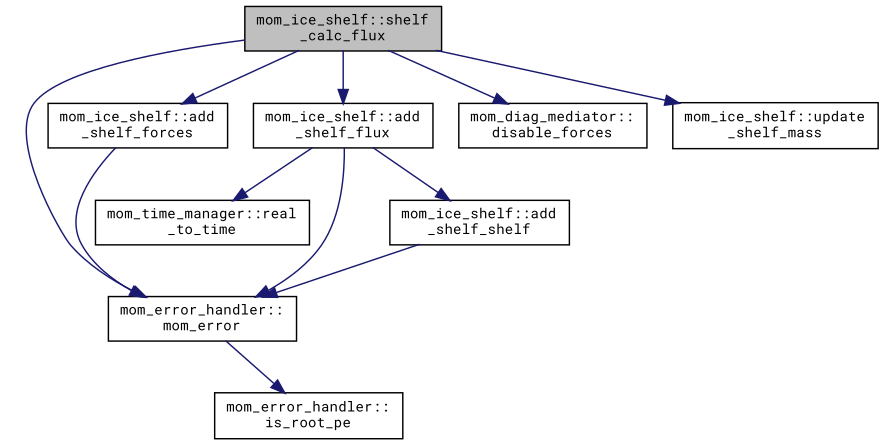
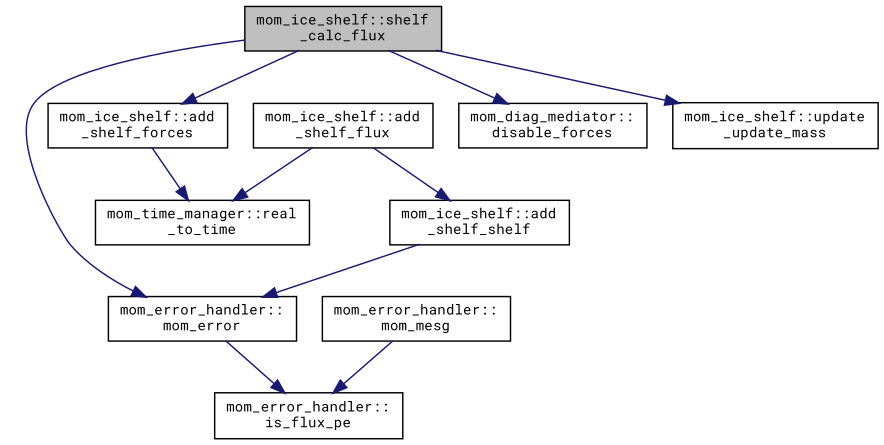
edge "mom_ice_shelf::shelf _calc_flux" -> "mom_ice_shelf::add _shelf_flux": removed
node "mom_ice_shelf::update _shelf_mass": label "mom_ice_shelf::update _shelf_mass" -> "mom_ice_shelf::update _update_mass"
edge "mom_ice_shelf::add _shelf_forces" -> "mom_error_handler:: mom_error": now "mom_ice_shelf::add _shelf_forces" -> "mom_time_manager::real _to_time"
edge "mom_ice_shelf::add _shelf_flux" -> "mom_error_handler:: mom_error": removed
node "mom_error_handler:: mom_mesg": added
node "mom_error_handler:: is_root_pe": label "mom_error_handler:: is_root_pe" -> "mom_error_handler:: is_flux_pe"
